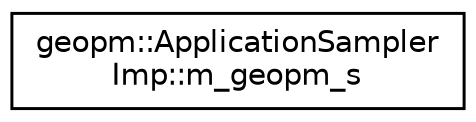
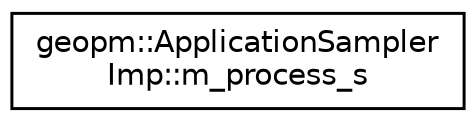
node "geopm::ApplicationSampler Imp::m_geopm_s": label "geopm::ApplicationSampler Imp::m_geopm_s" -> "geopm::ApplicationSampler Imp::m_process_s"
